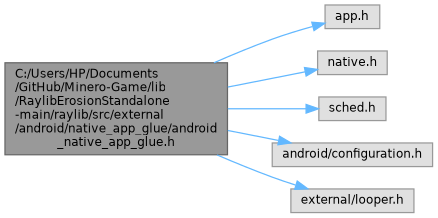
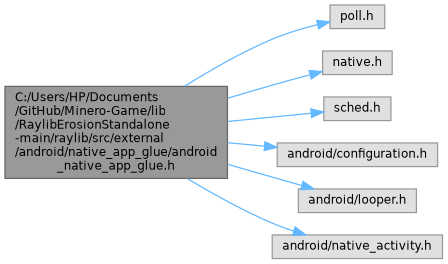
node "app.h": label "app.h" -> "poll.h"
node "external/looper.h": label "external/looper.h" -> "android/looper.h"
node "android/native_activity.h": added
